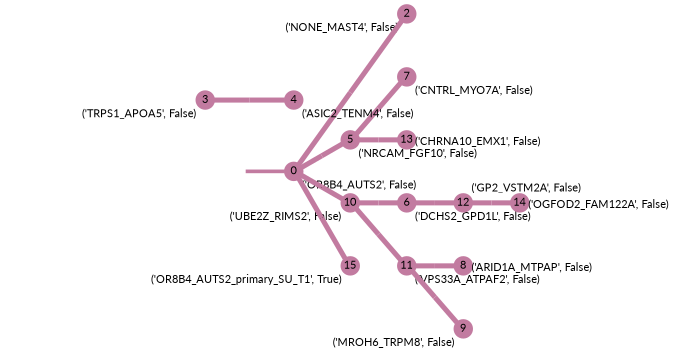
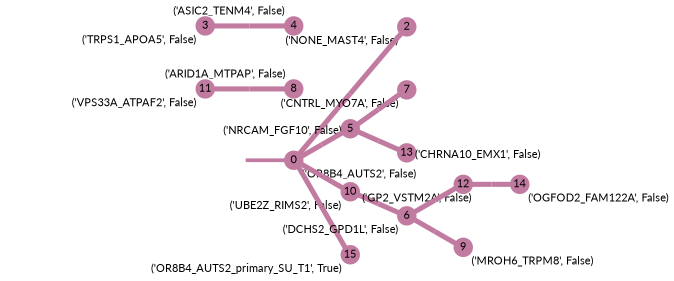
edge "10 ('UBE2Z_RIMS2', False)" -> "11 ('VPS33A_ATPAF2', False)": removed
edge "11 ('VPS33A_ATPAF2', False)" -> "9 ('MROH6_TRPM8', False)": now "6 ('DCHS2_GPD1L', False)" -> "9 ('MROH6_TRPM8', False)"
